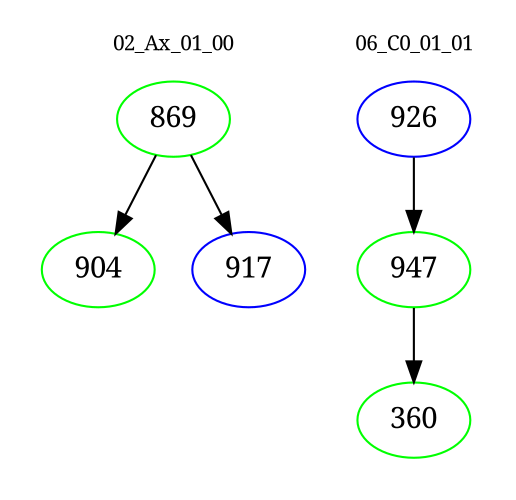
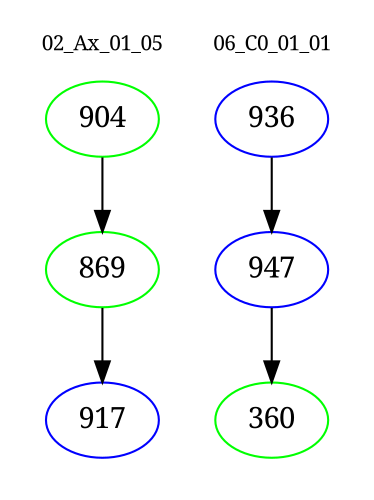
cluster "02_Ax_01_00": label "02_Ax_01_00" -> "02_Ax_01_05"
node "926": label "926" -> "936"
edge "869" -> "904": reversed
node "947": color green -> blue
